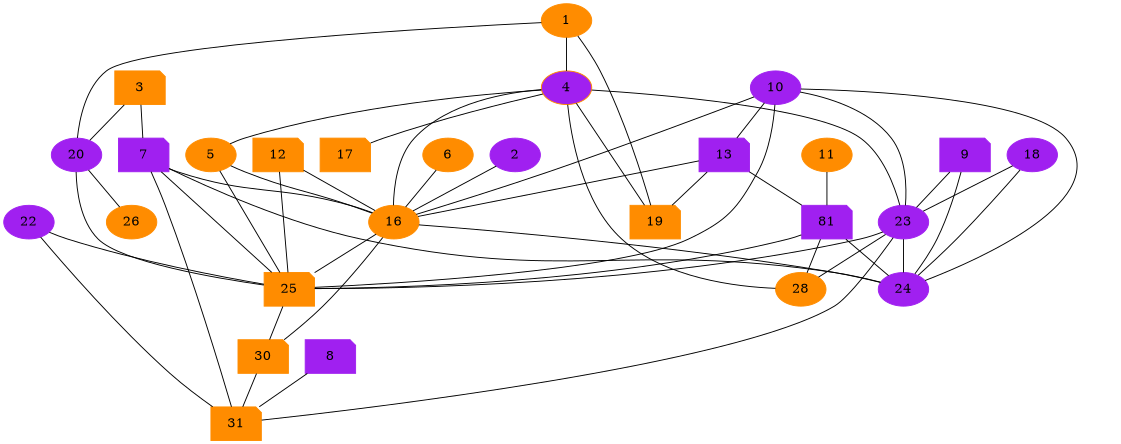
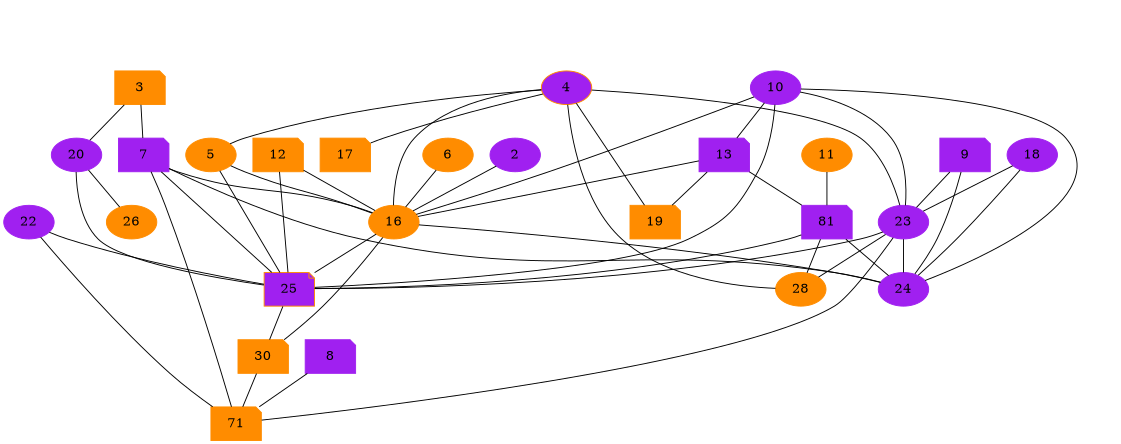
node "1": removed
node "25": fillcolor darkorange -> purple
node "31": label "31" -> "71"
